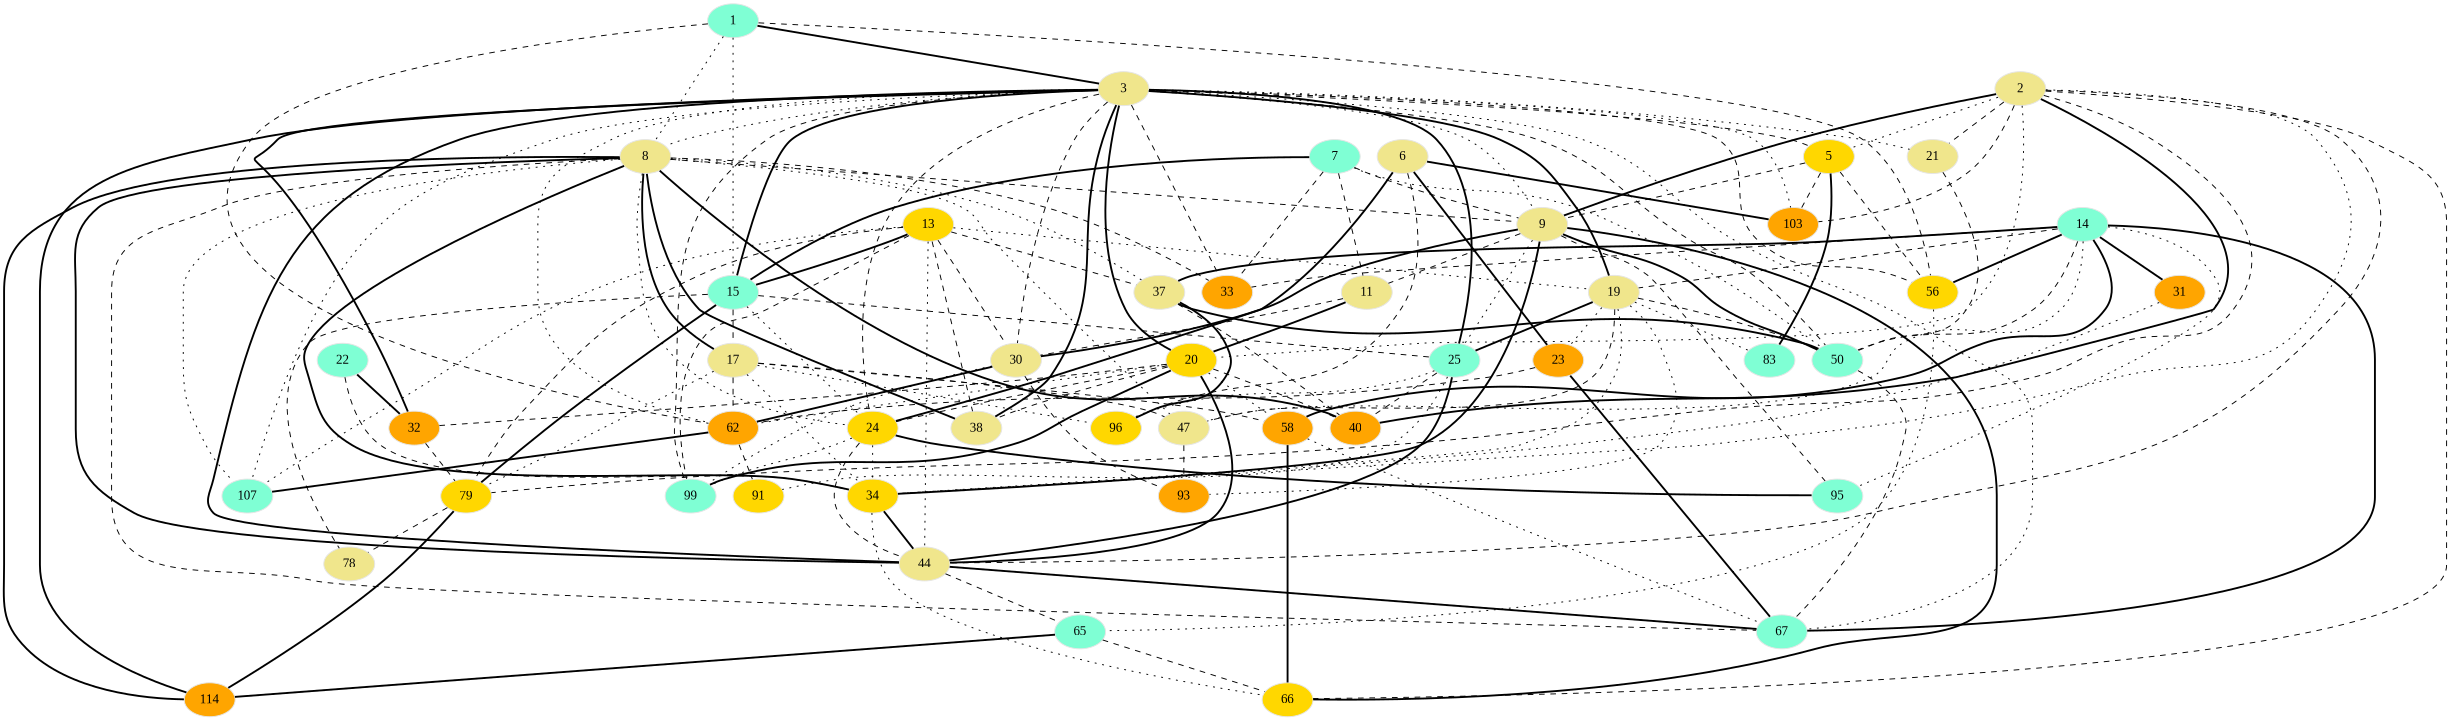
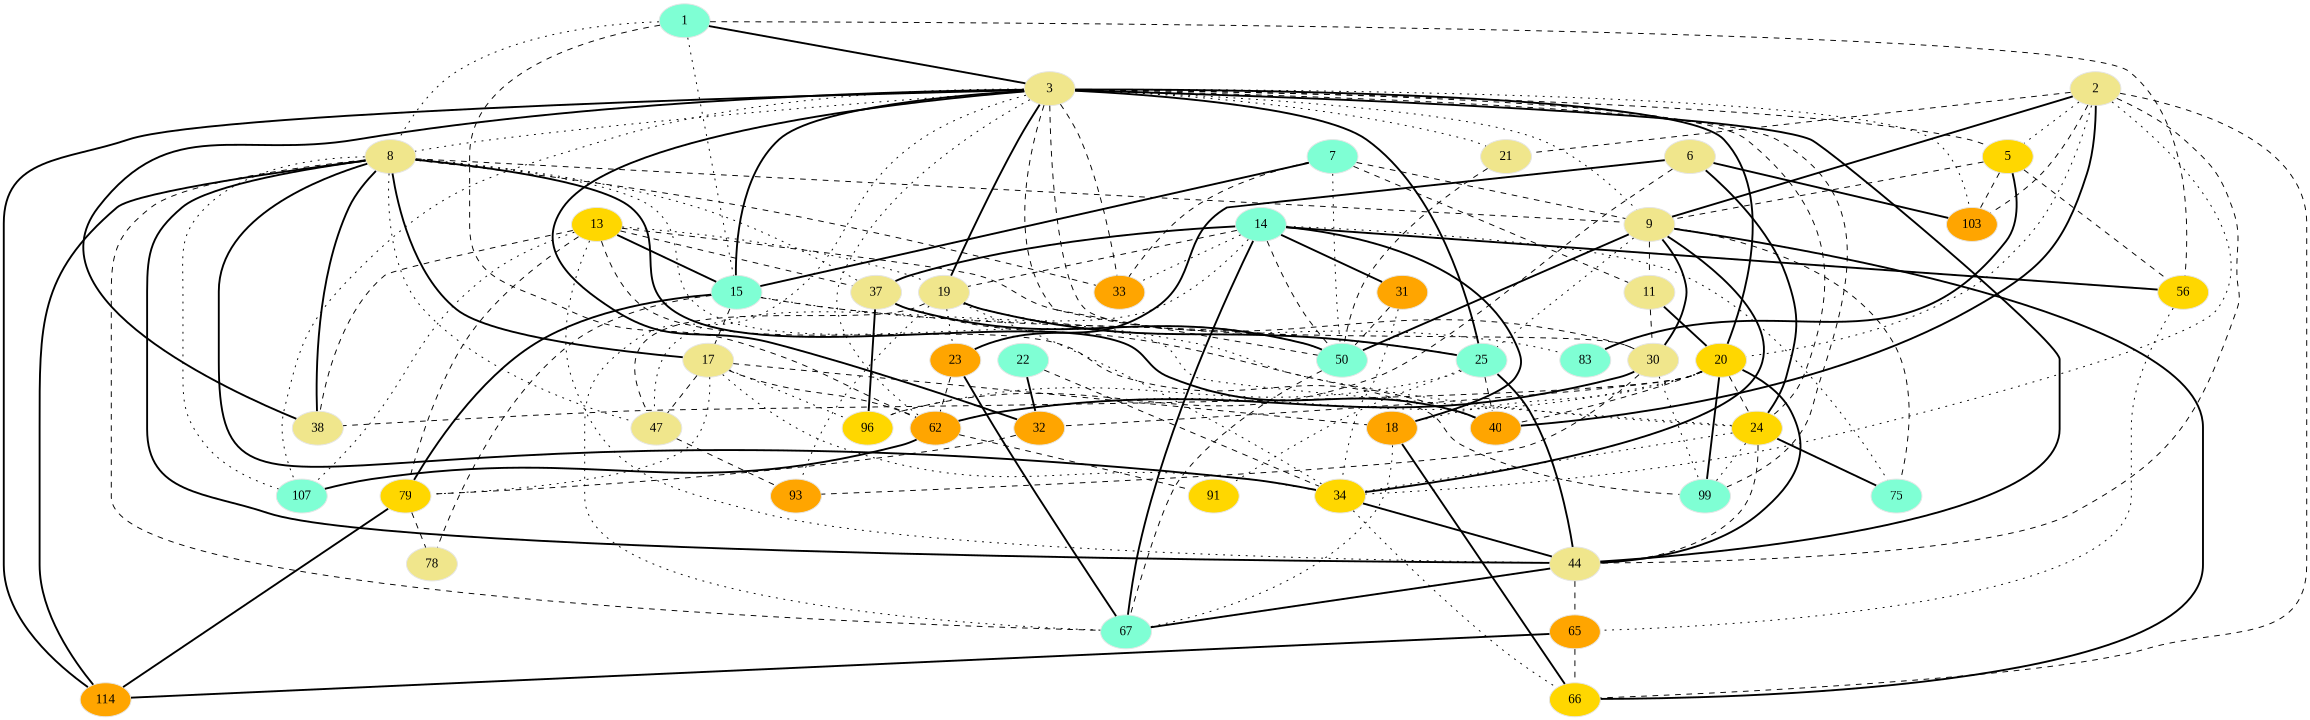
edge "3" -- "56": removed
edge "14" -- "33": style dashed -> dotted
edge "31" -- "50": added
node "58": label "58" -> "18"
edge "2" -- "79": removed
node "95": label "95" -> "75"
node "65": fillcolor aquamarine -> orange
